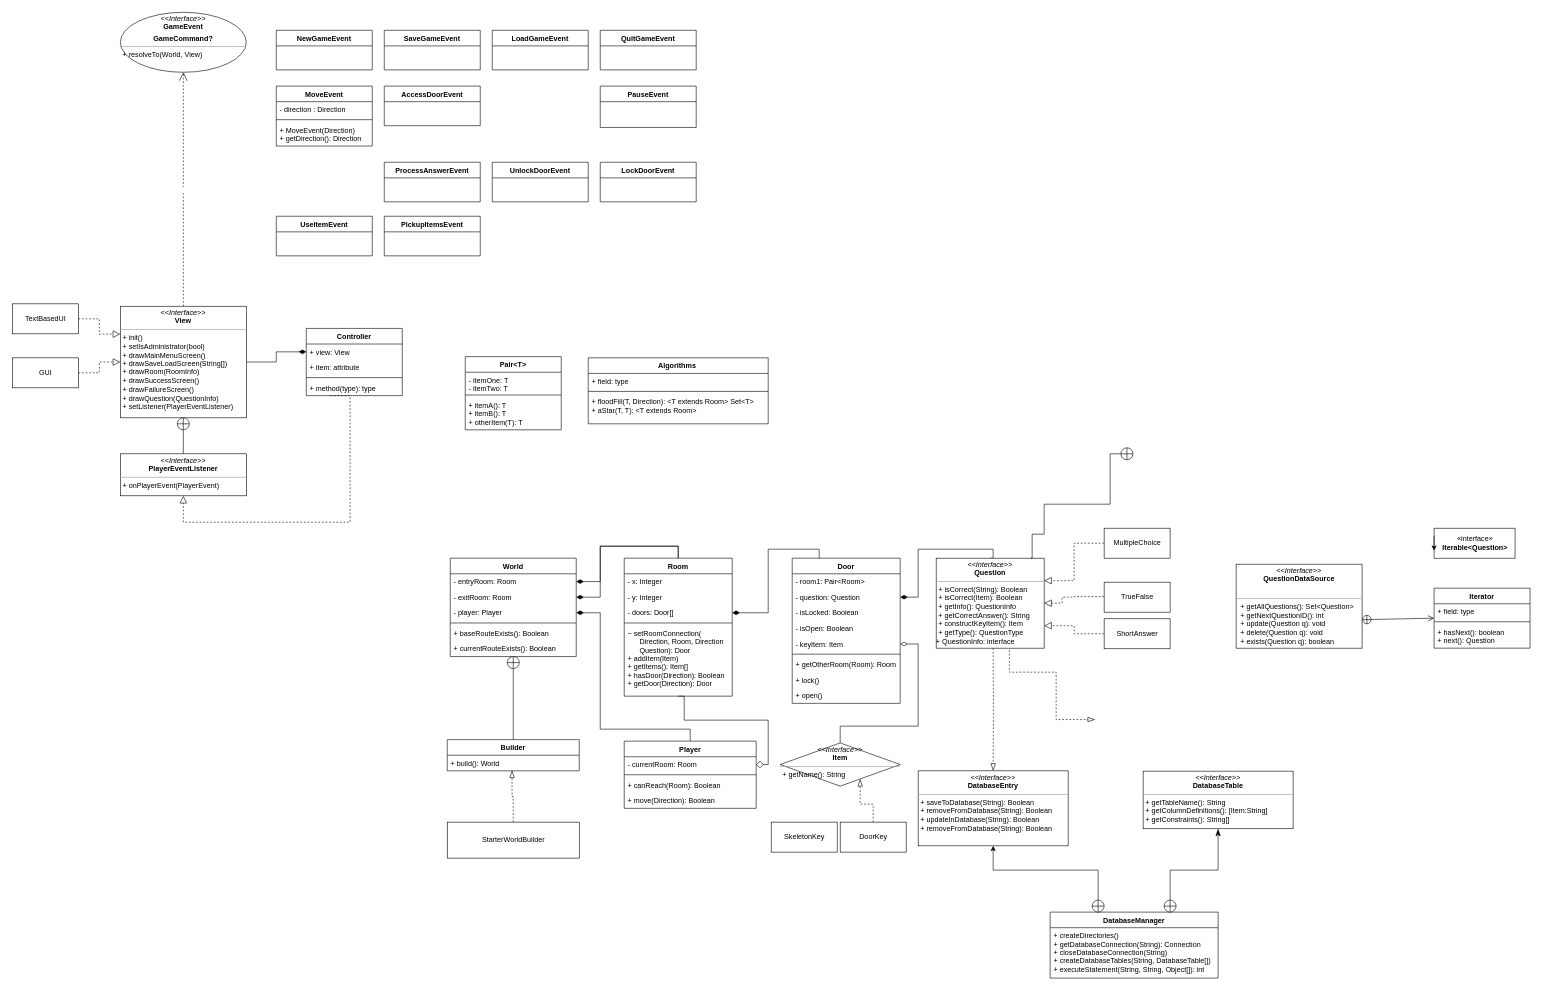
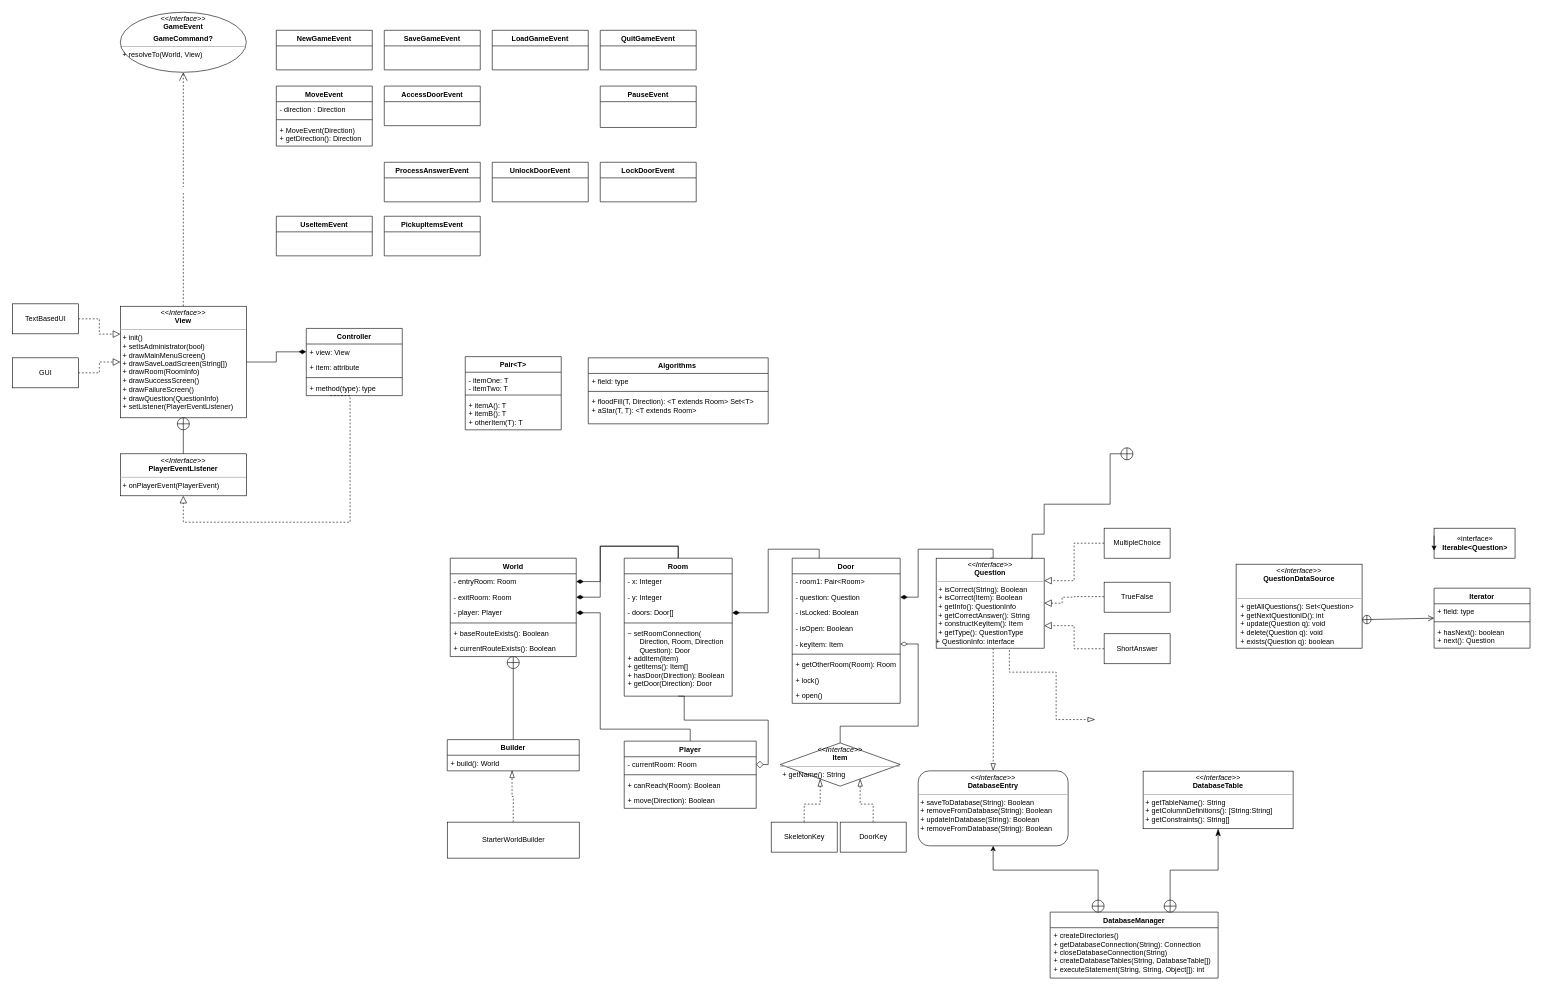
node "ShortAnswer": moved (1137, 634) -> (1137, 649)
node "<<Interface>> DatabaseTable + getTableName(): String + getColumnDefinitions(): [Item:String] + getConstraints(): String[]": label "<<Interface>> DatabaseTable + getTableName(): String + getColumnDefinitions(): [Item:String] + getConstraints(): String[]" -> "<<Interface>> DatabaseTable + getTableName(): String + getColumnDefinitions(): [String:String] + getConstraints(): String[]"
edge "SkeletonKey" -> "<<Interface>> Item + getName(): String": added
node "<<Interface>> DatabaseEntry + saveToDatabase(String): Boolean + removeFromDatabase(String): Boolean + updateInDatabase(String): Boolean + removeFromDatabase(String): Boolean": shape rectangle -> rounded rectangle
